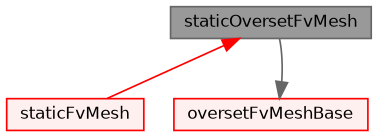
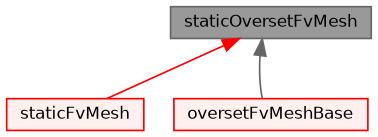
edge "staticOversetFvMesh" -> "oversetFvMeshBase": reversed
